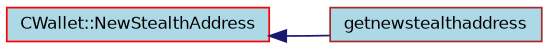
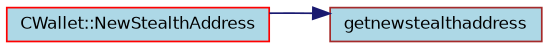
edge "getnewstealthaddress" -> "CWallet::NewStealthAddress": reversed
